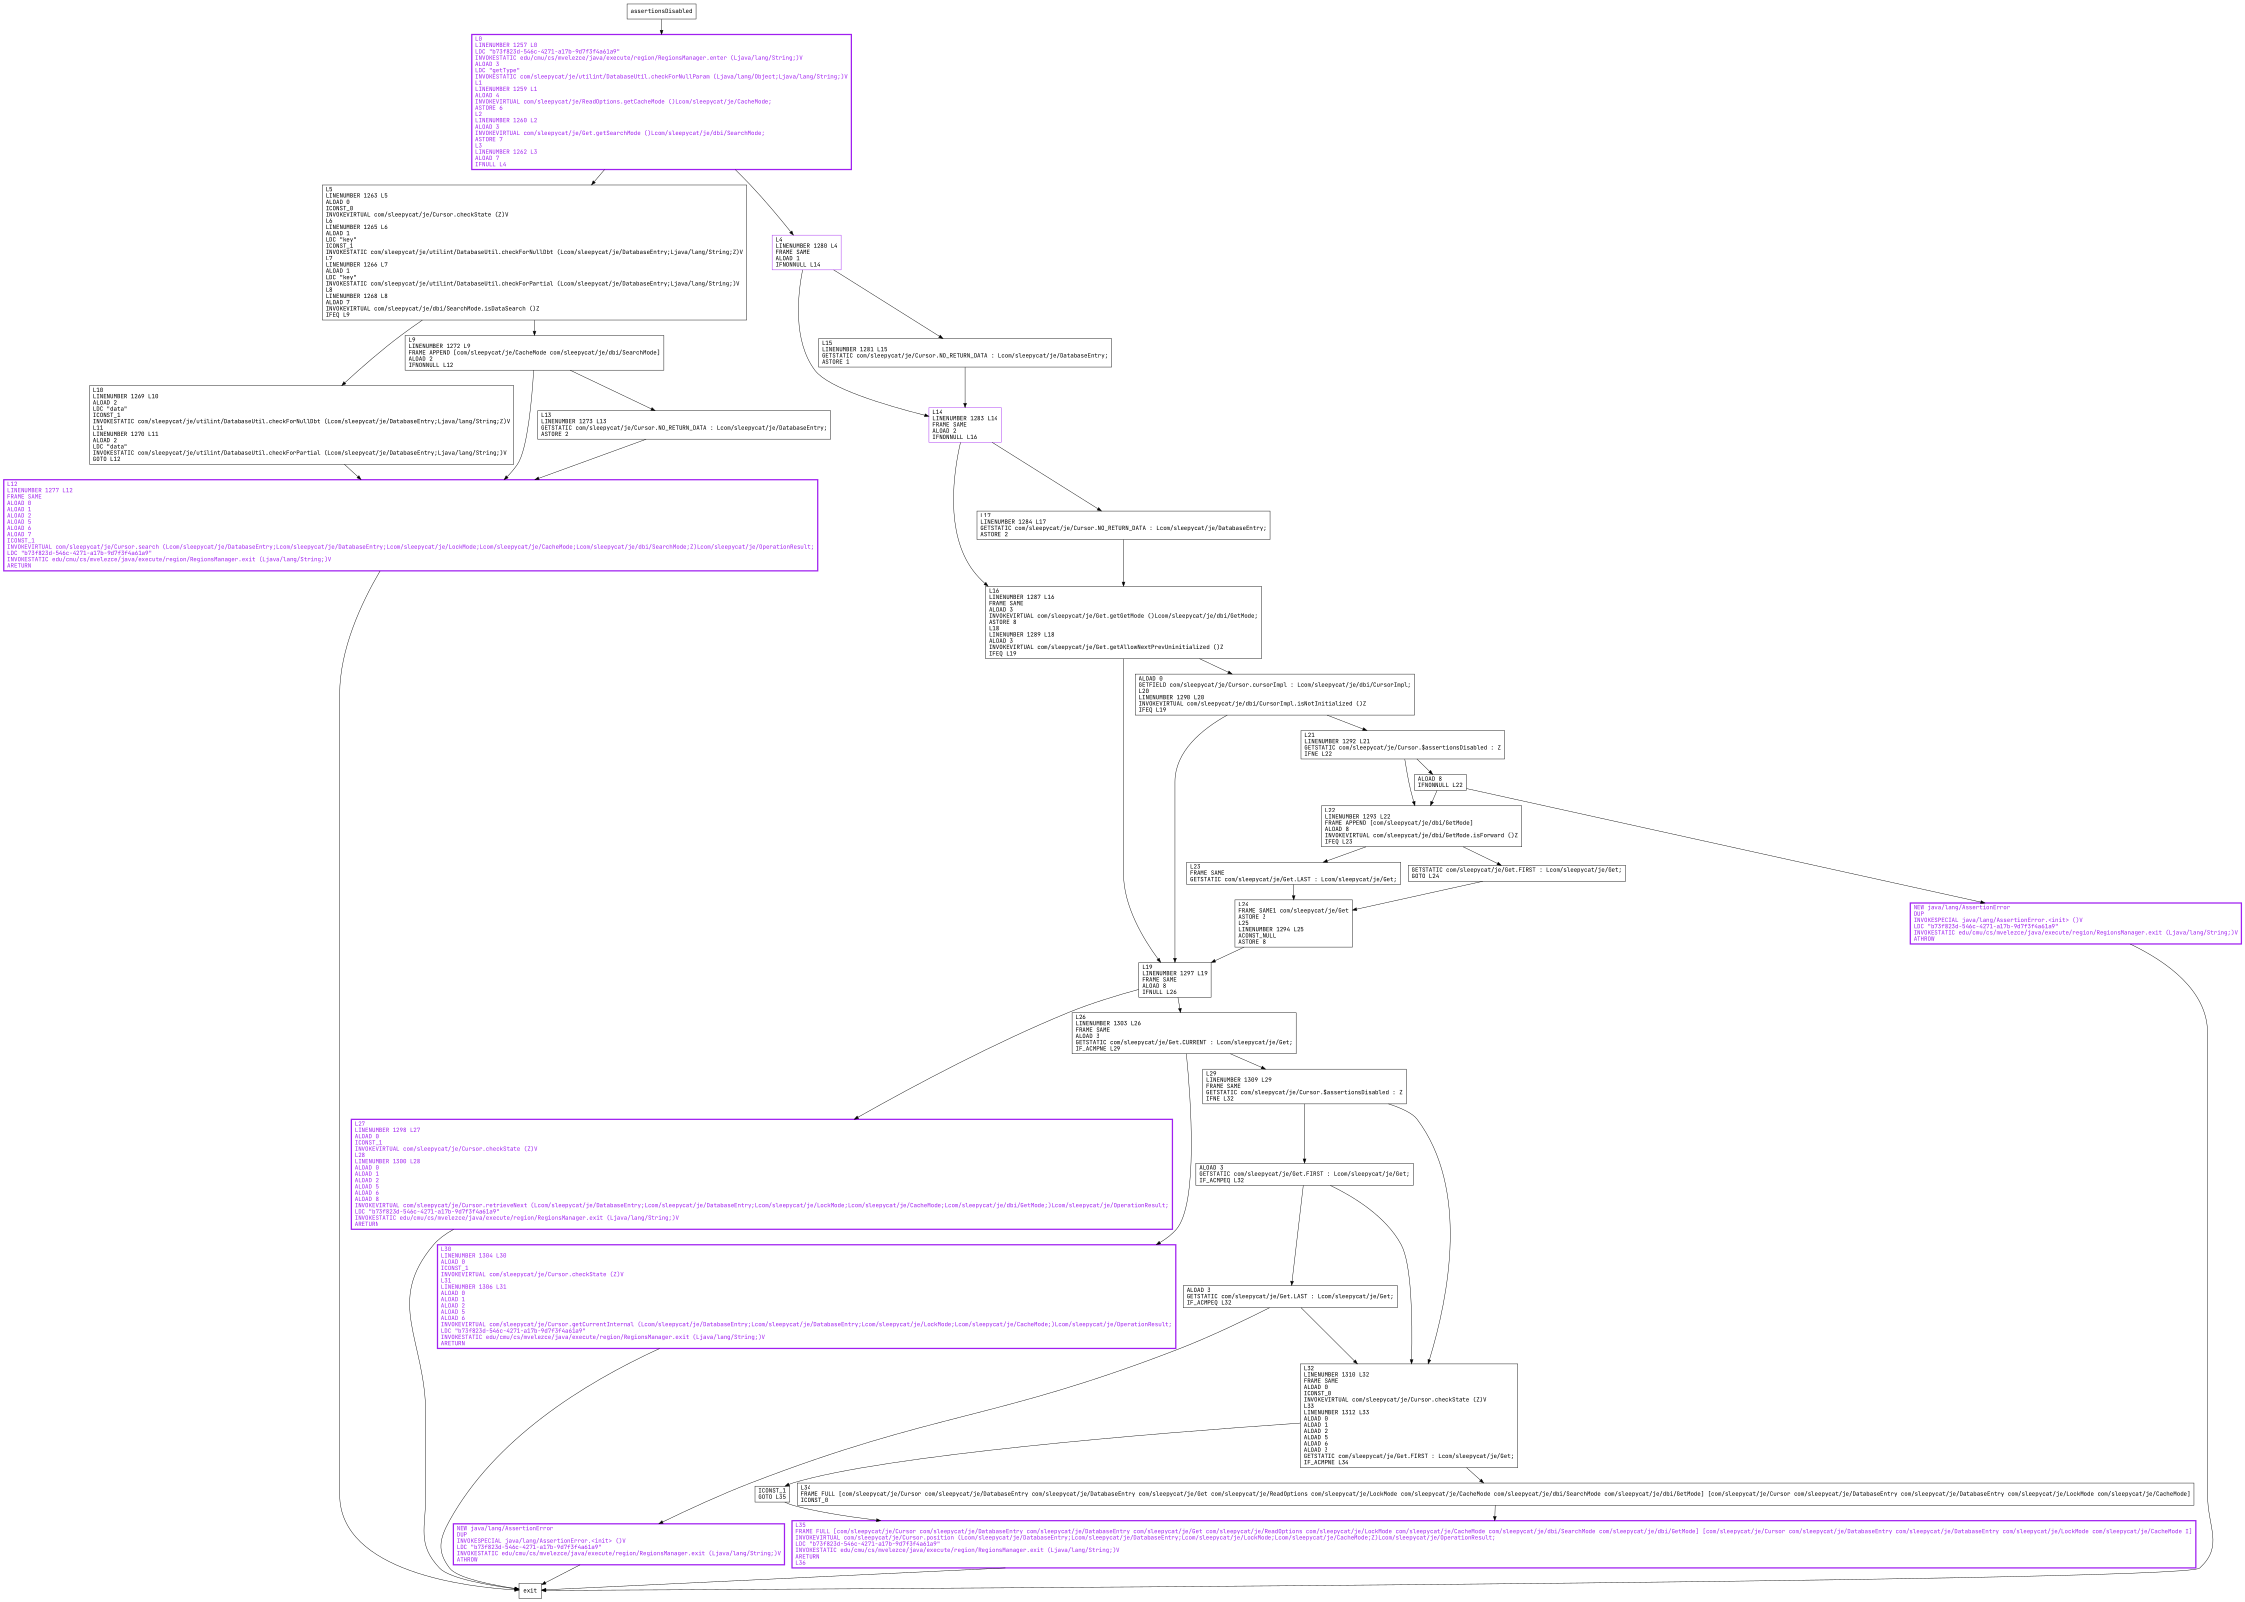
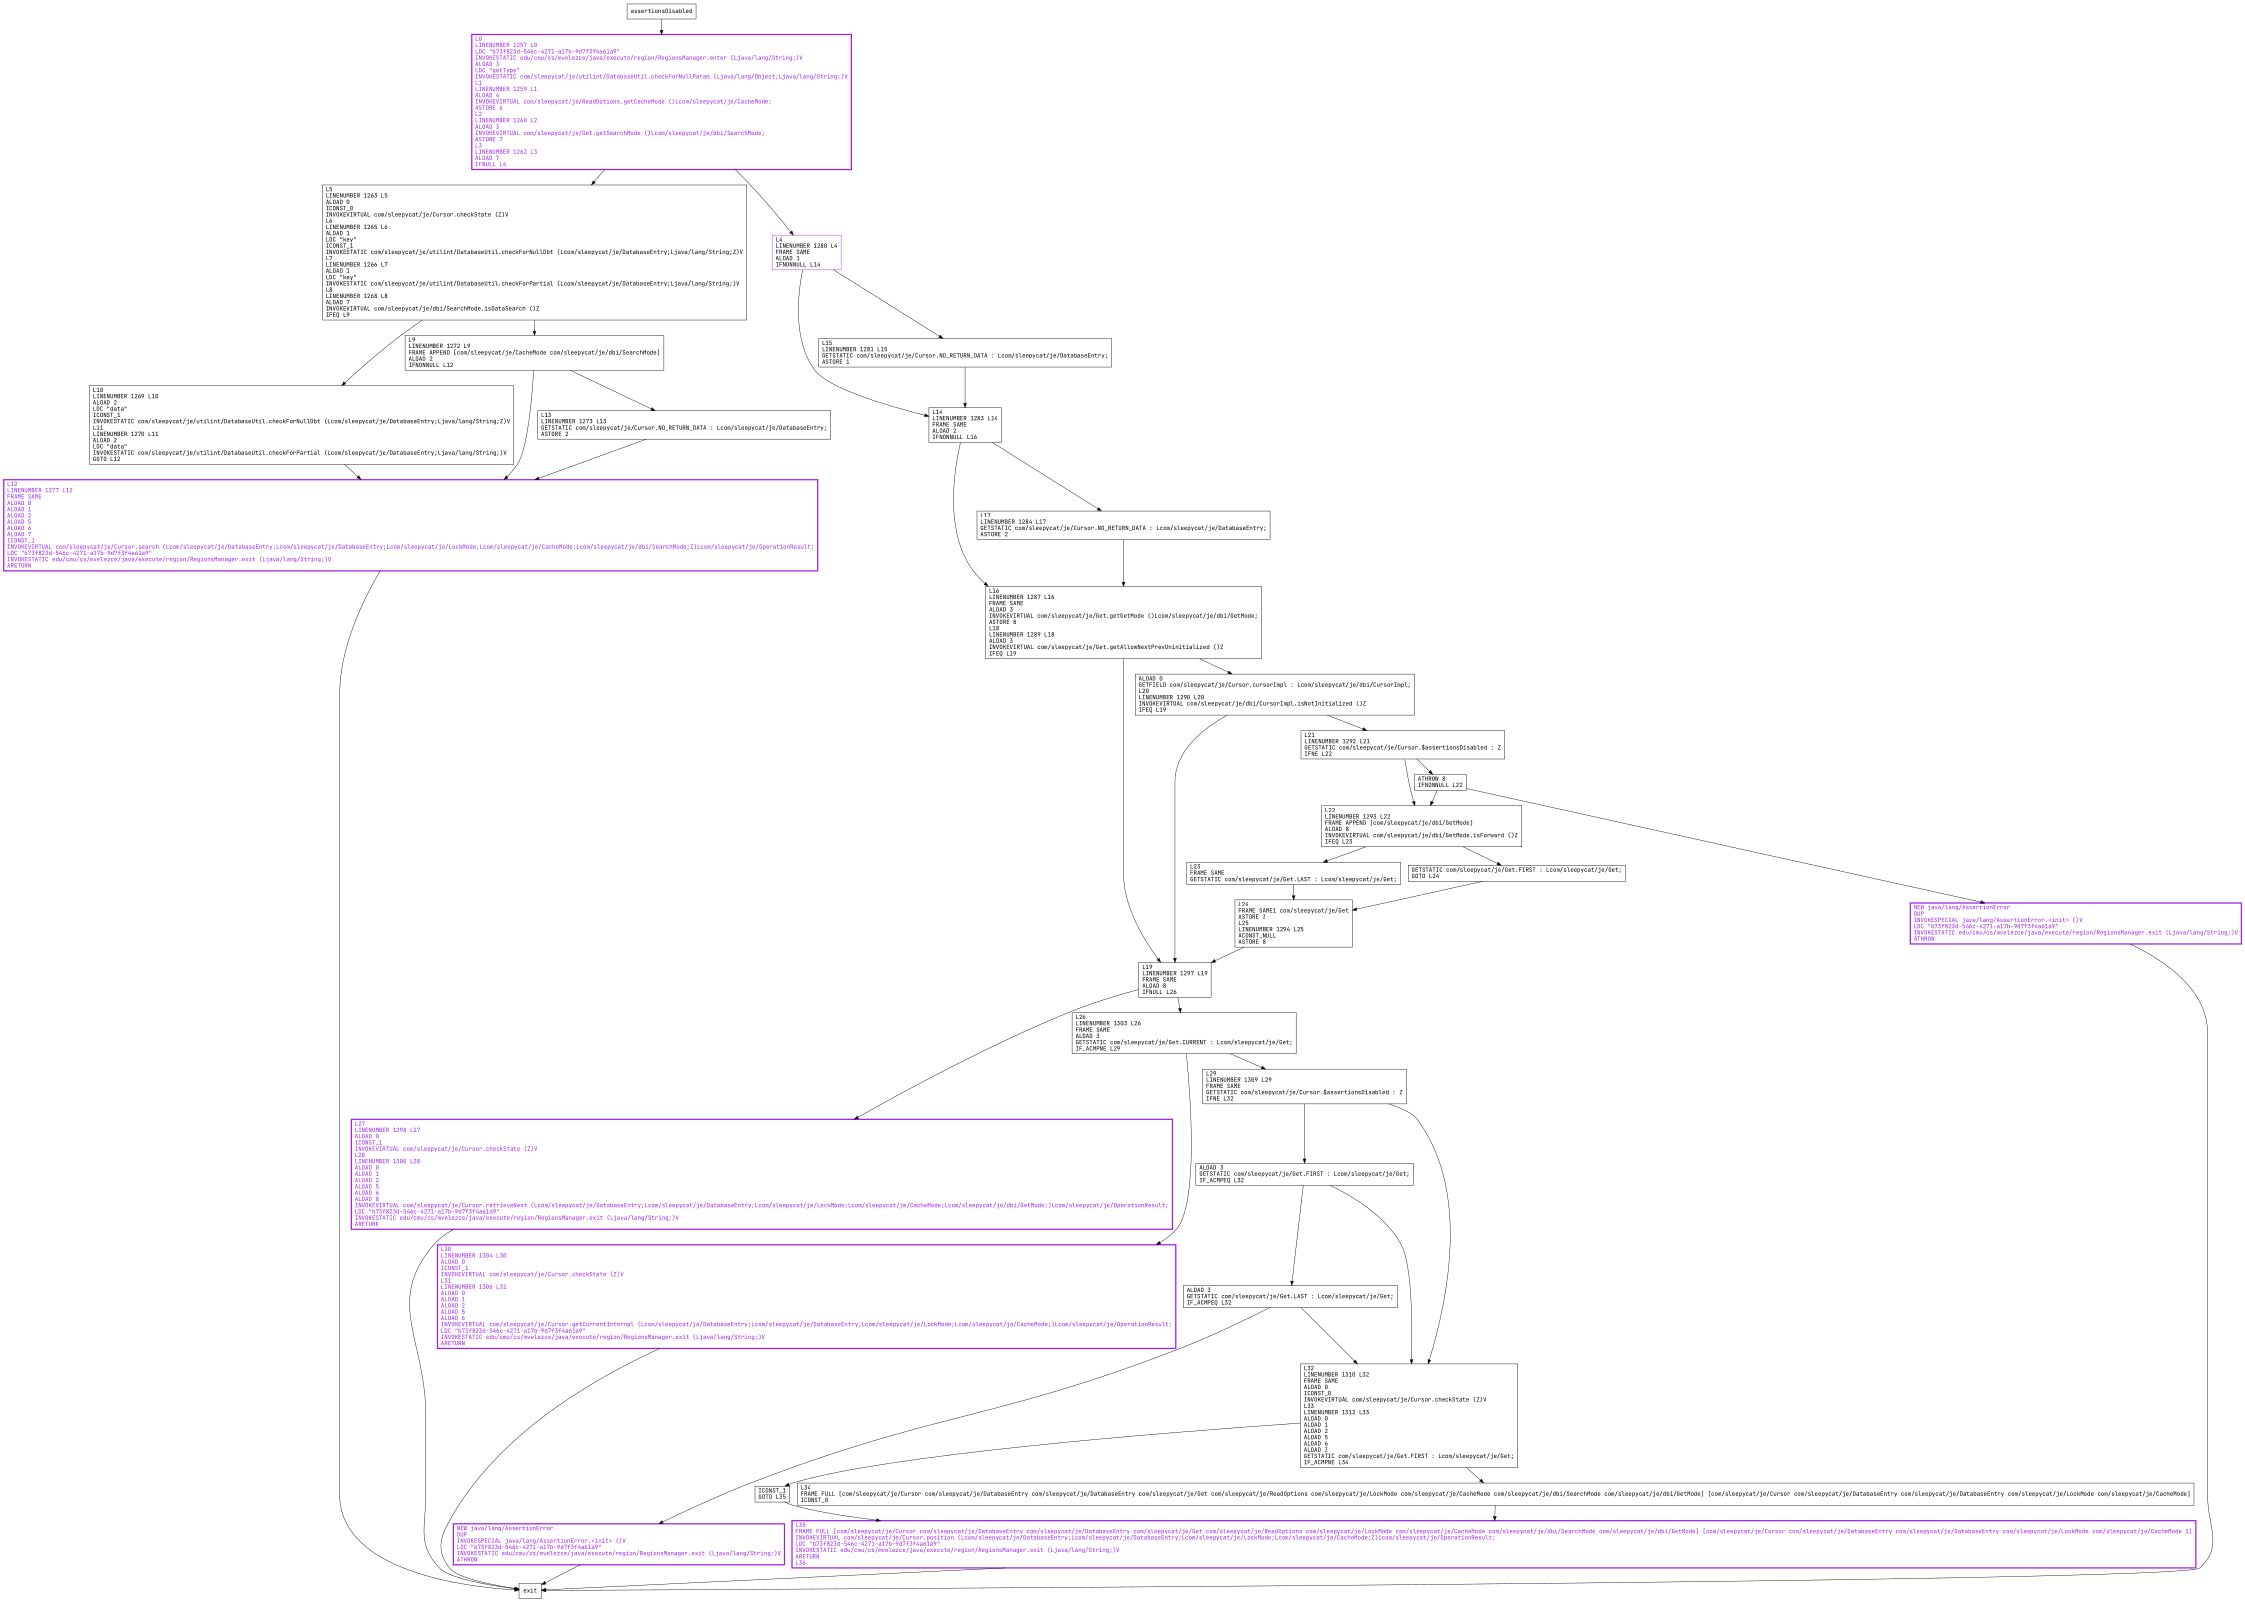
node "L14 LINENUMBER 1283 L14 FRAME SAME ALOAD 2 IFNONNULL L16": color purple -> black
node "ALOAD 8 IFNONNULL L22": label "ALOAD 8 IFNONNULL L22" -> "ATHROW 8 IFNONNULL L22"
